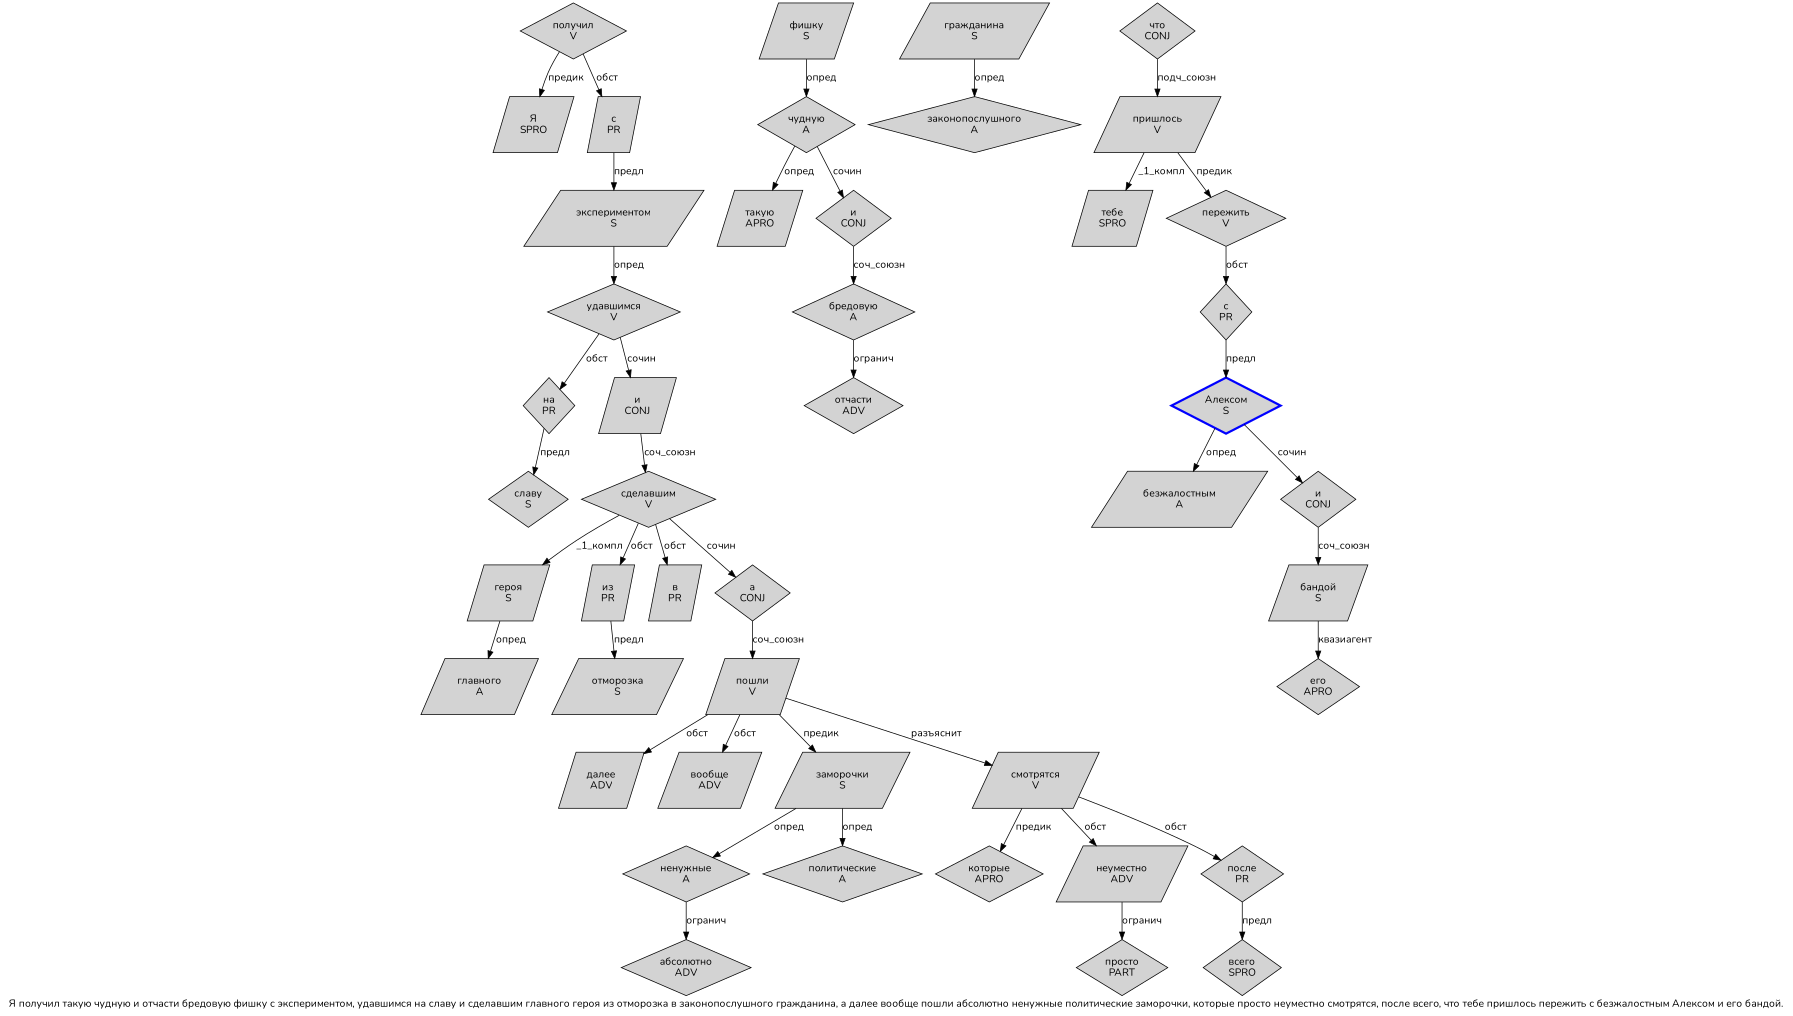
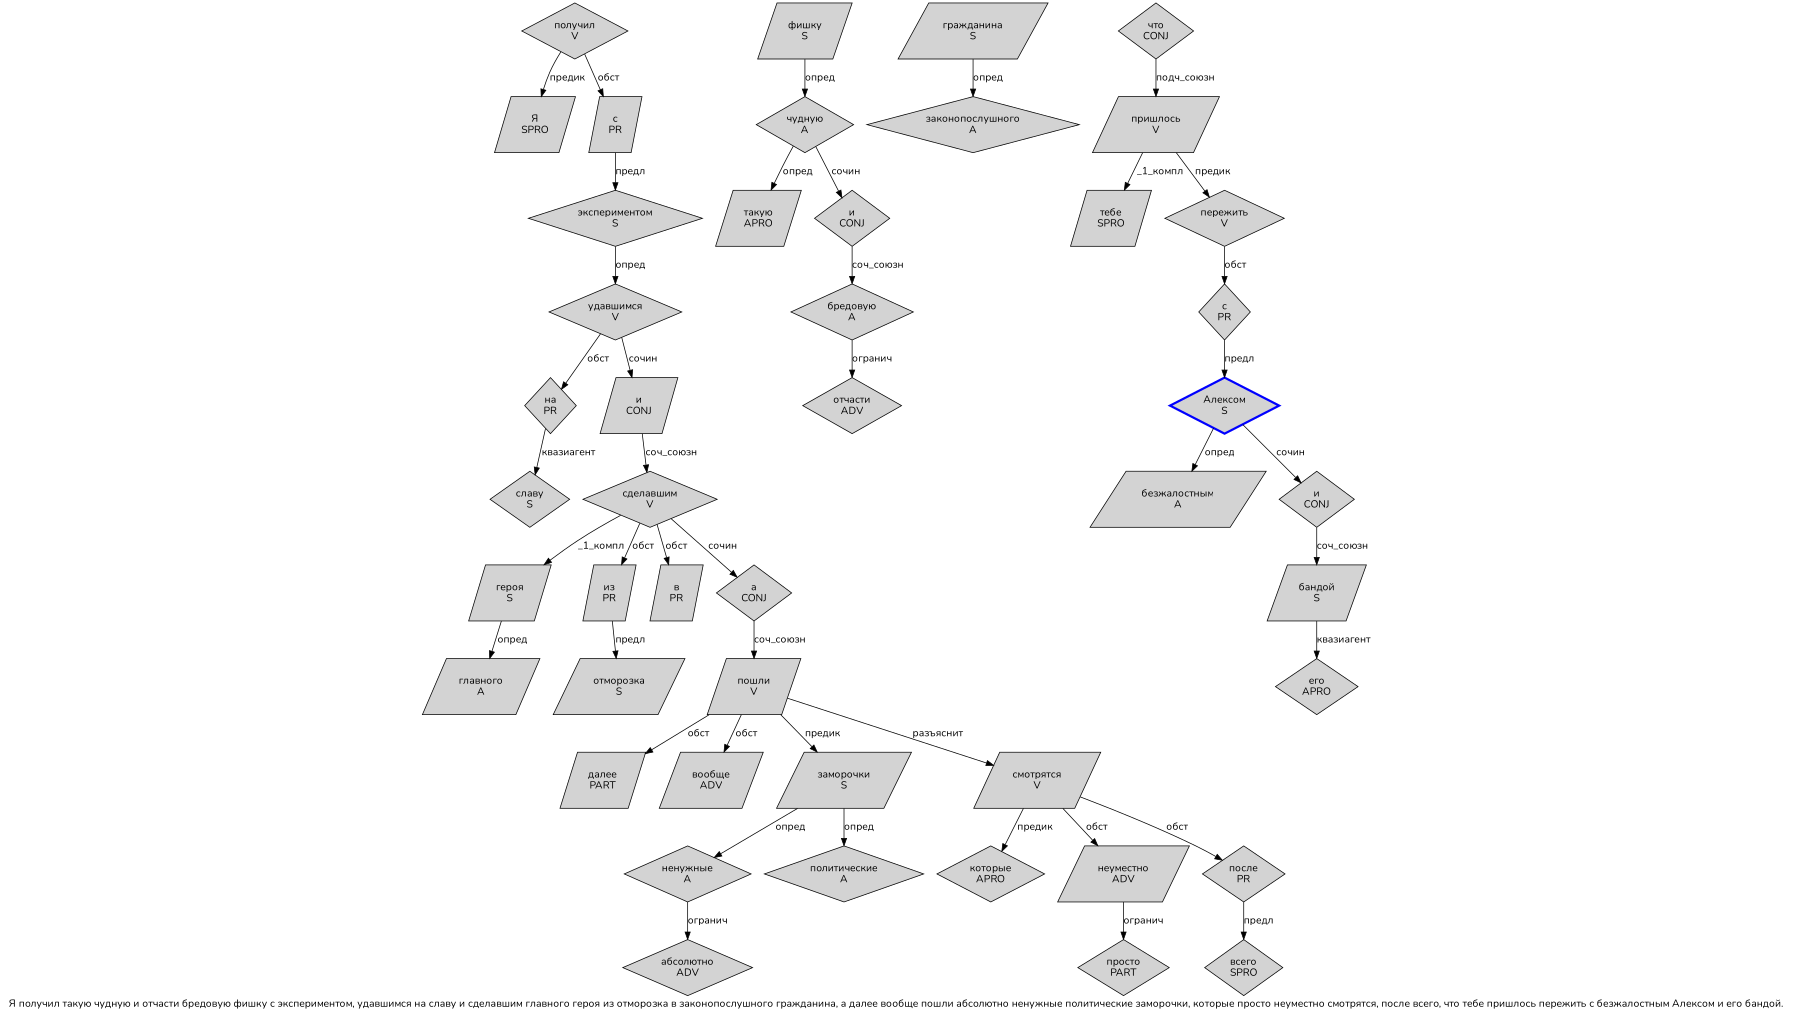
node "экспериментом S": shape parallelogram -> diamond
edge "на PR" -> "славу S": label "предл" -> "квазиагент"
node "далее ADV": label "далее ADV" -> "далее PART"
